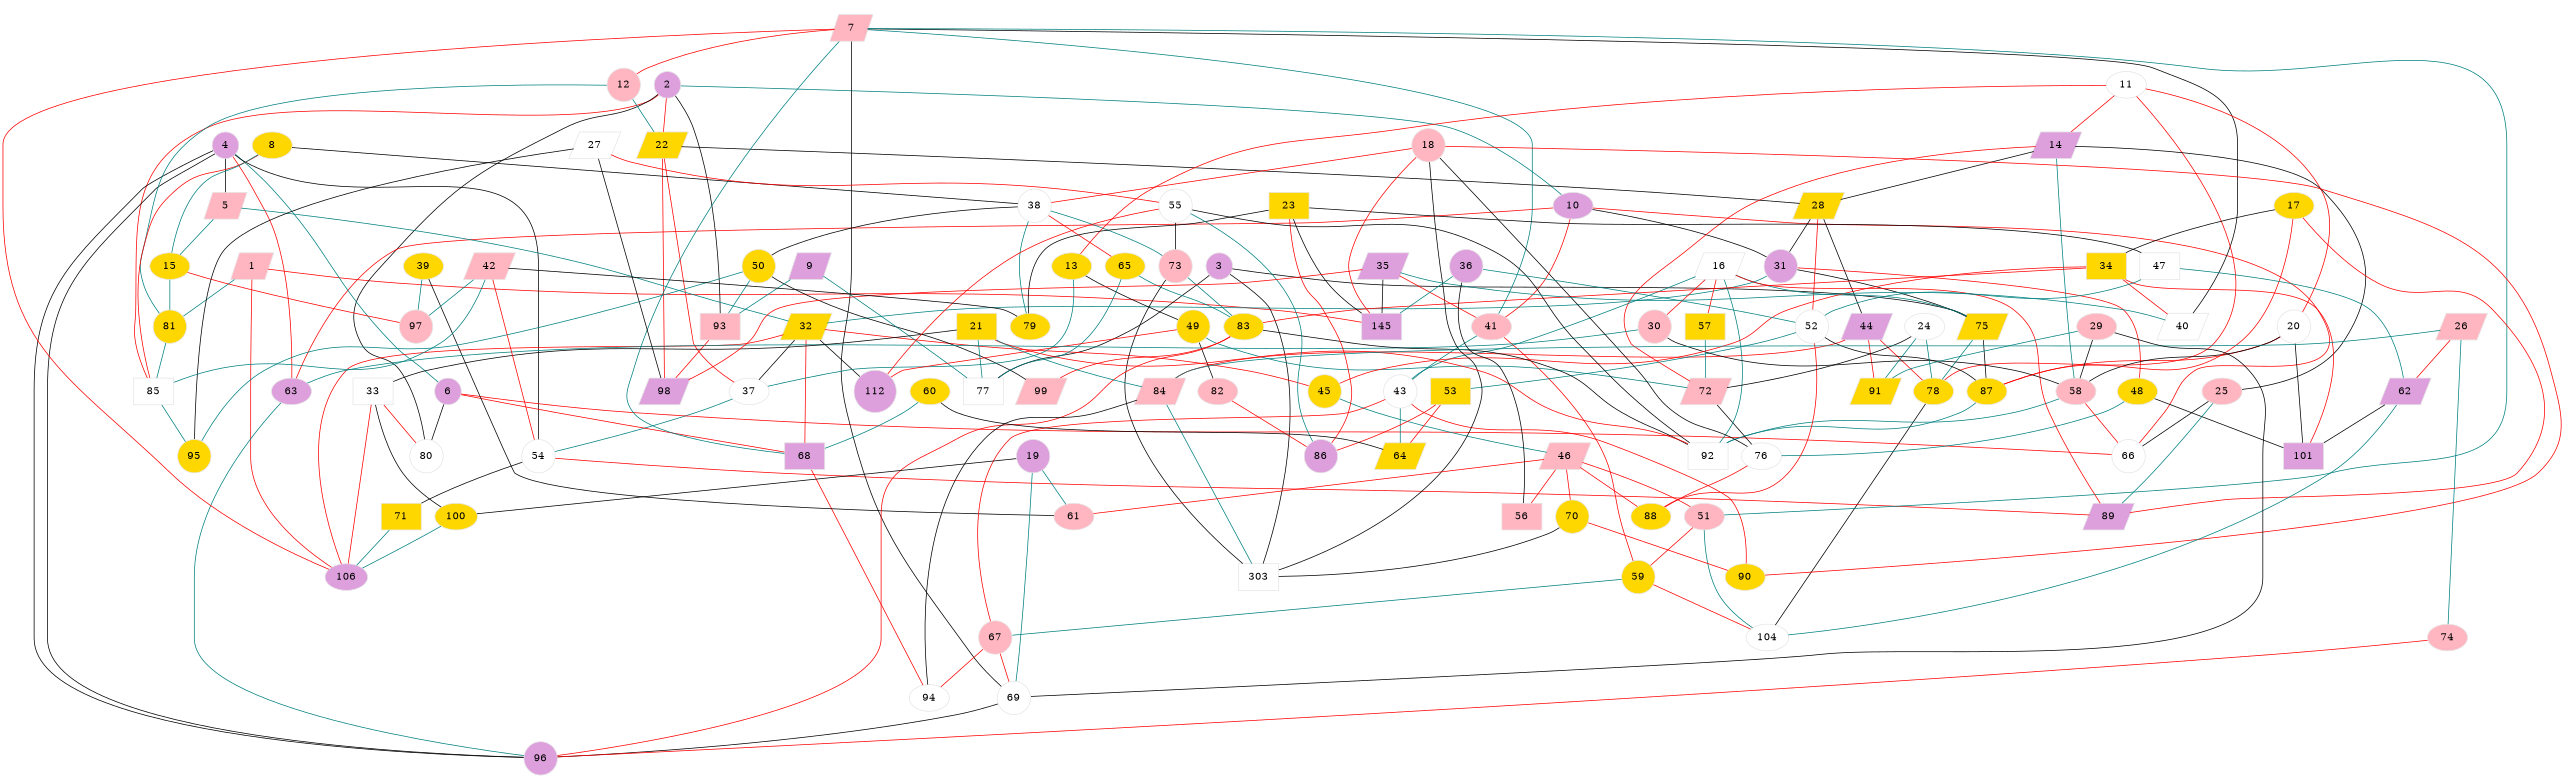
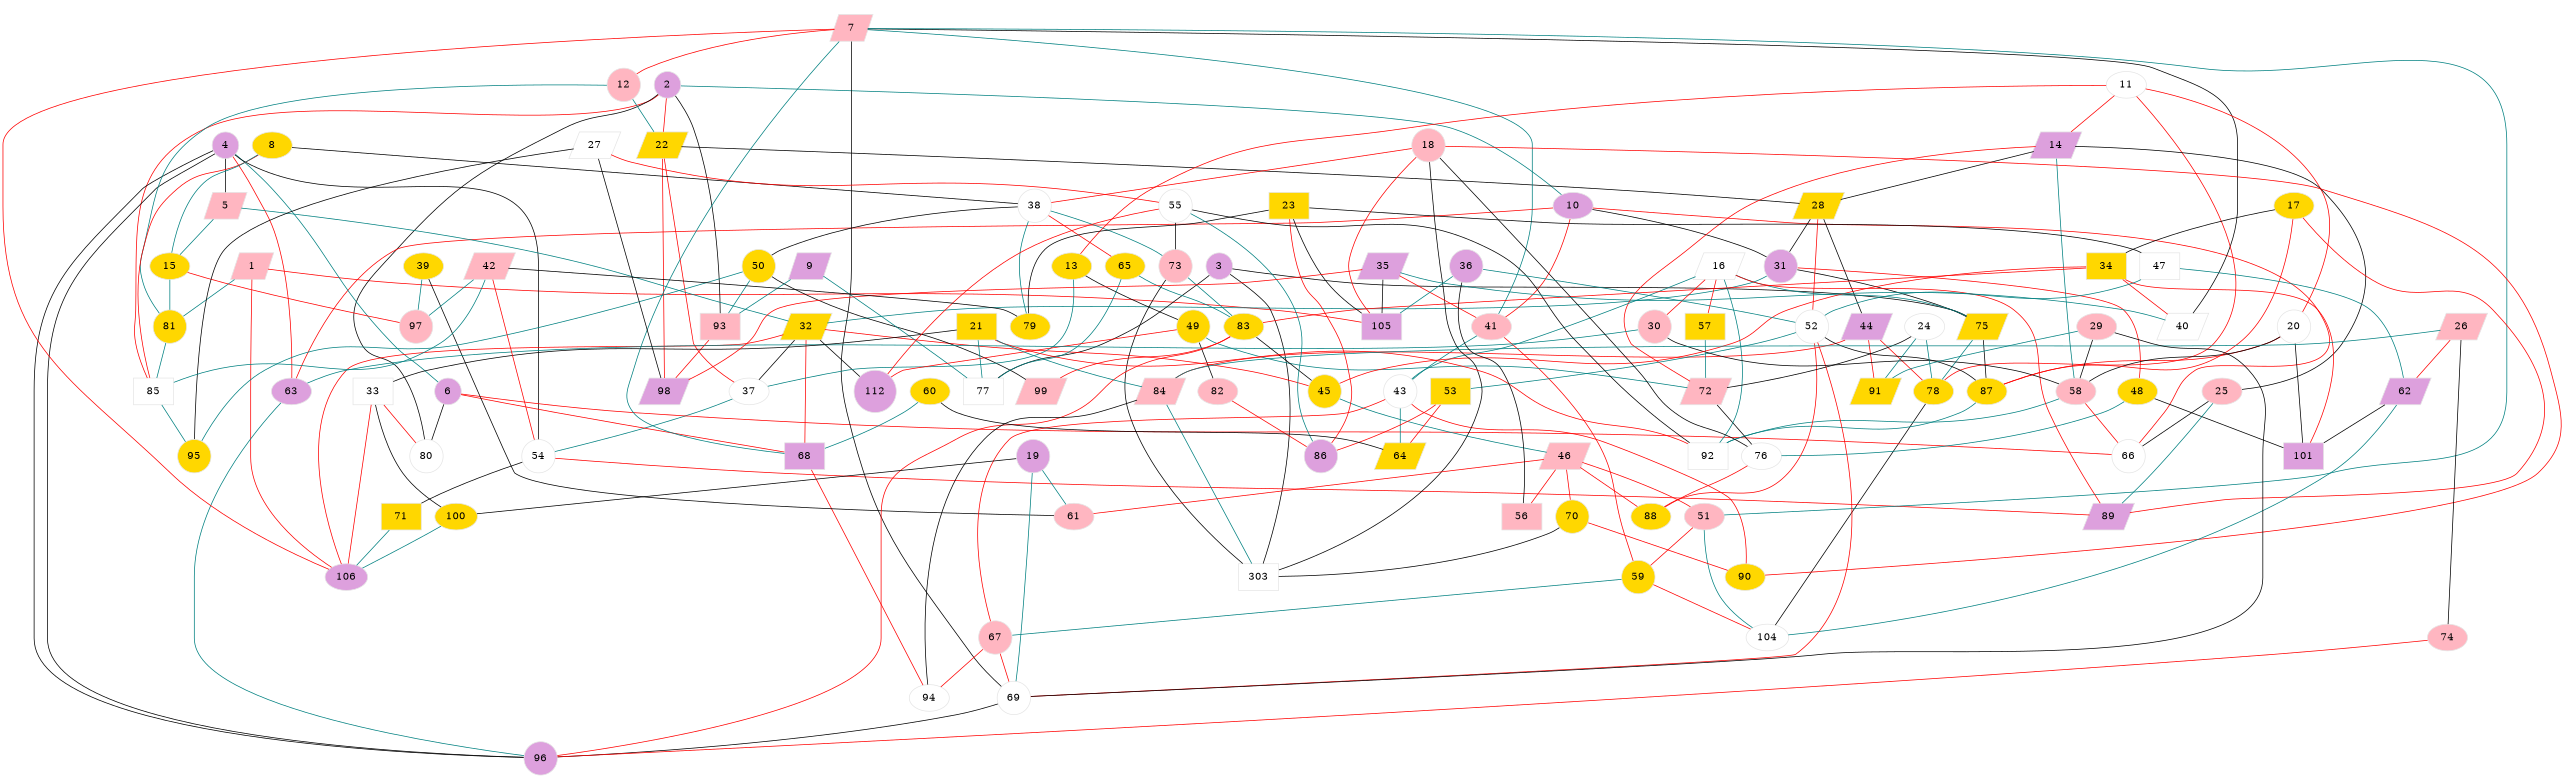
node "145": label "145" -> "105"
edge "83" -- "92": now "83" -- "45"
edge "26" -- "74": color teal -> black
edge "52" -- "69": added
